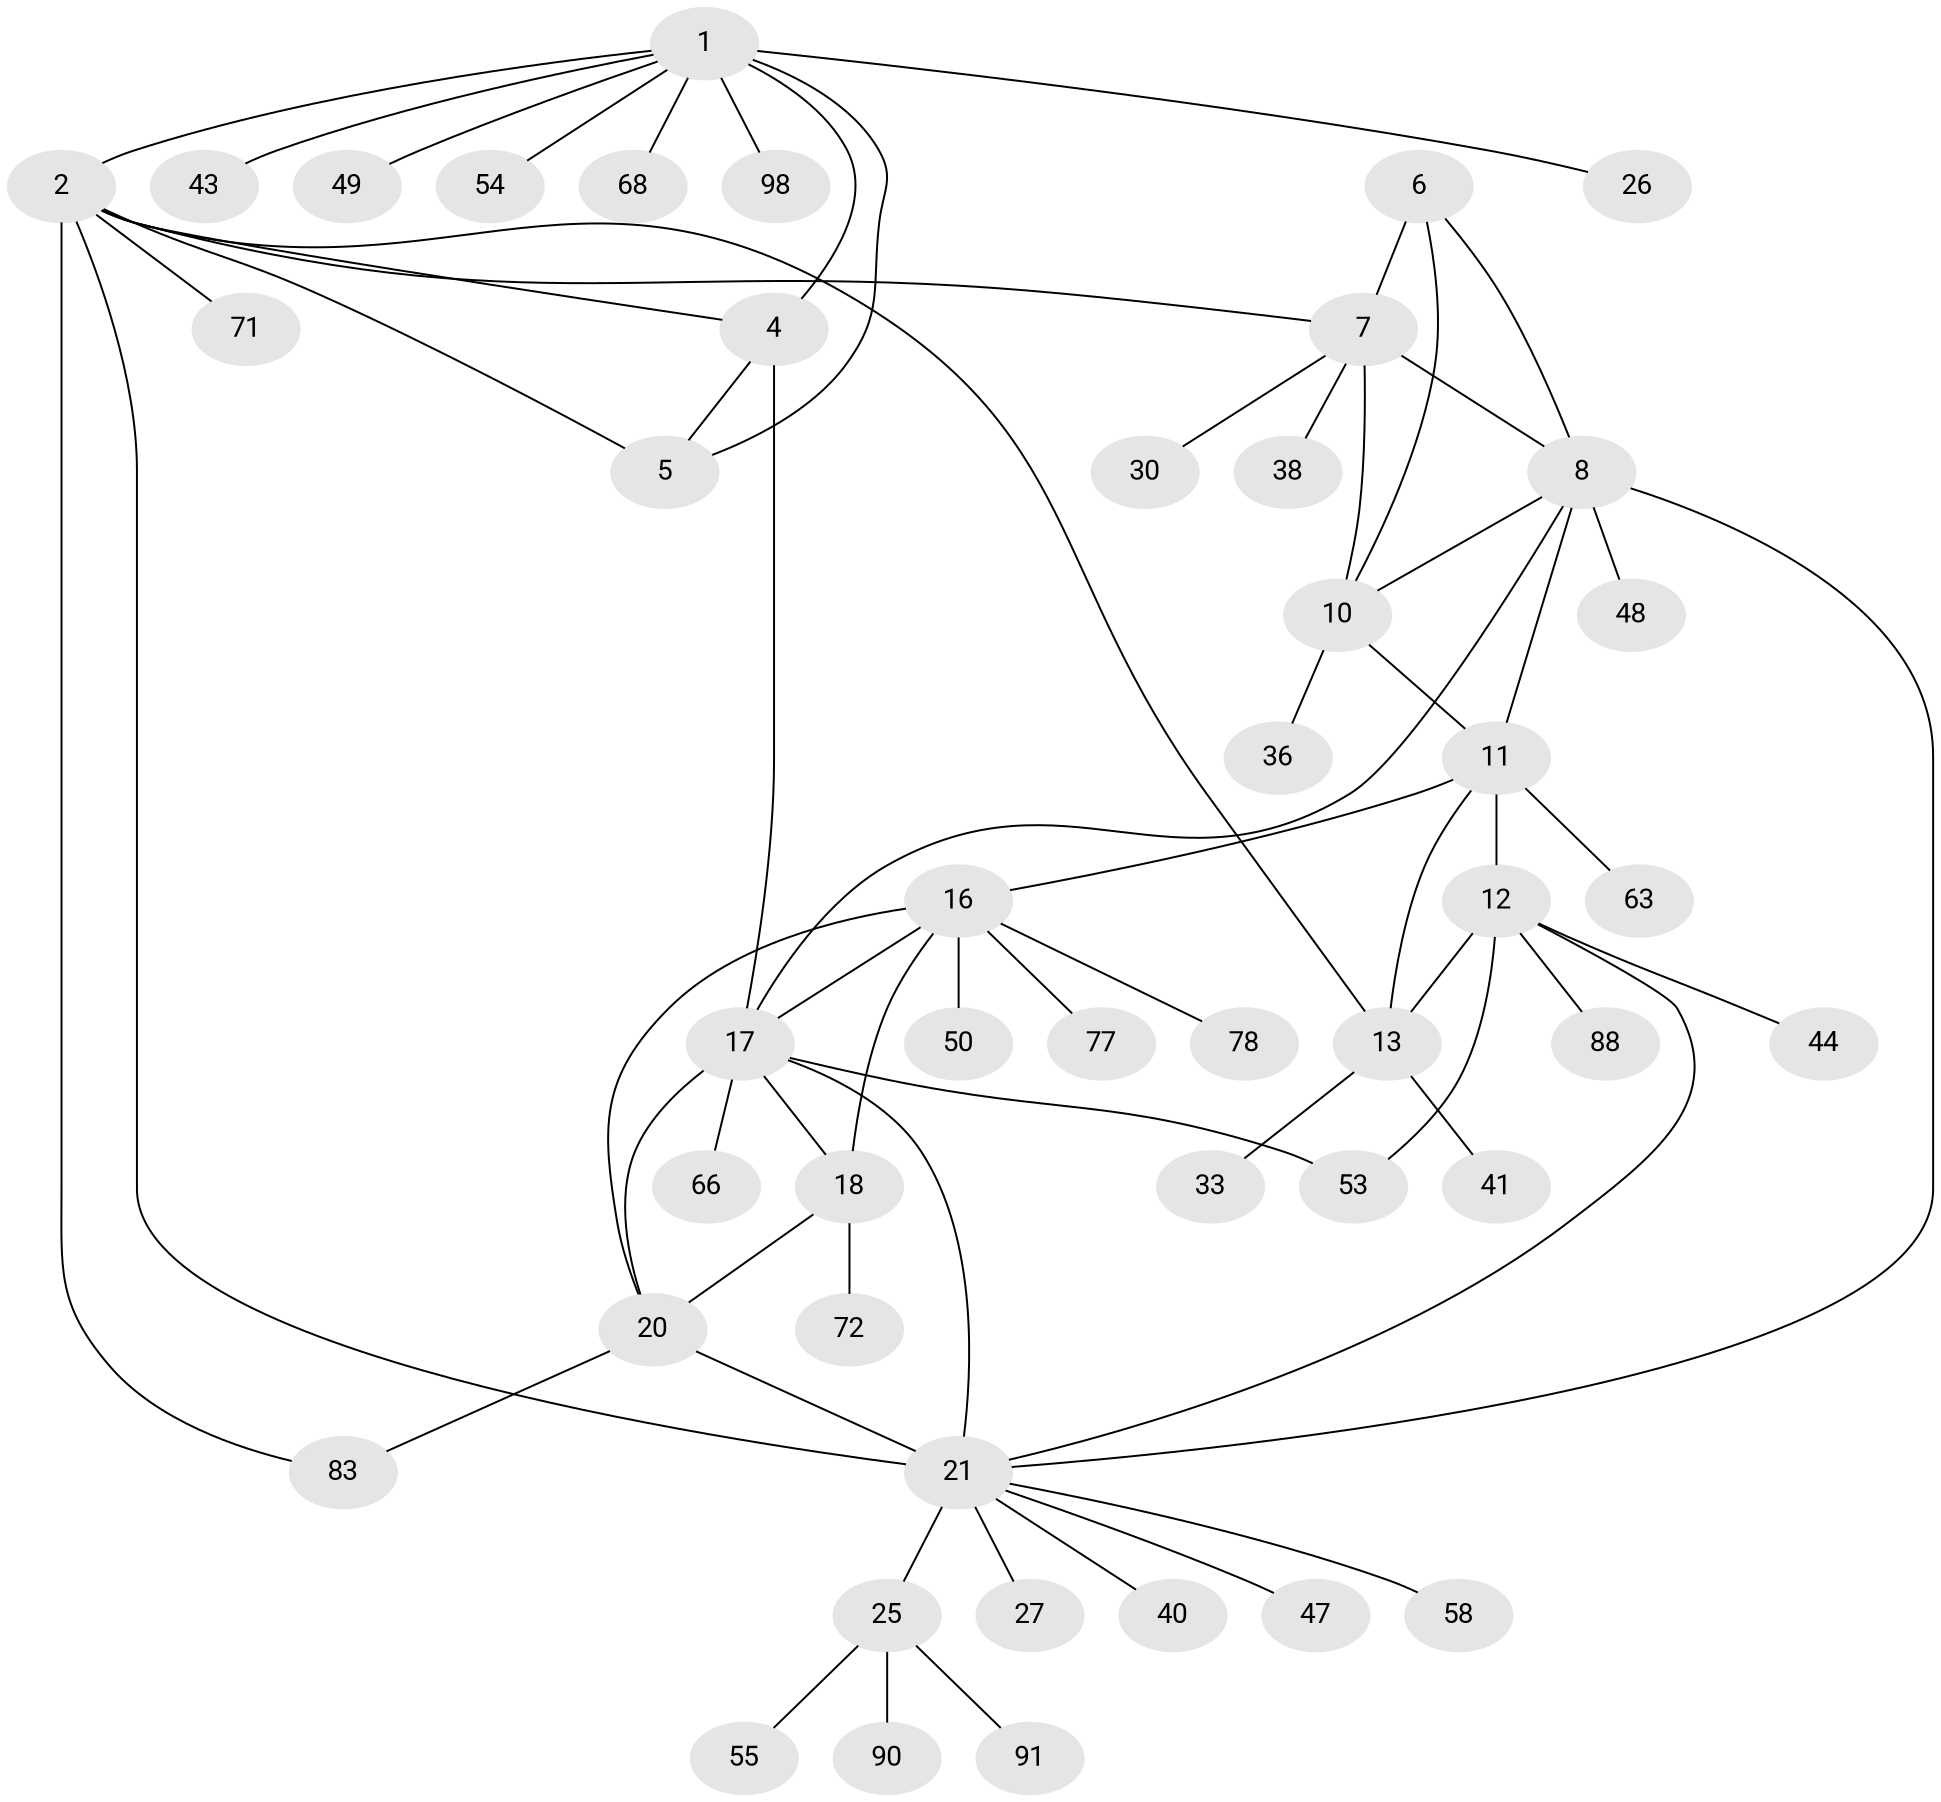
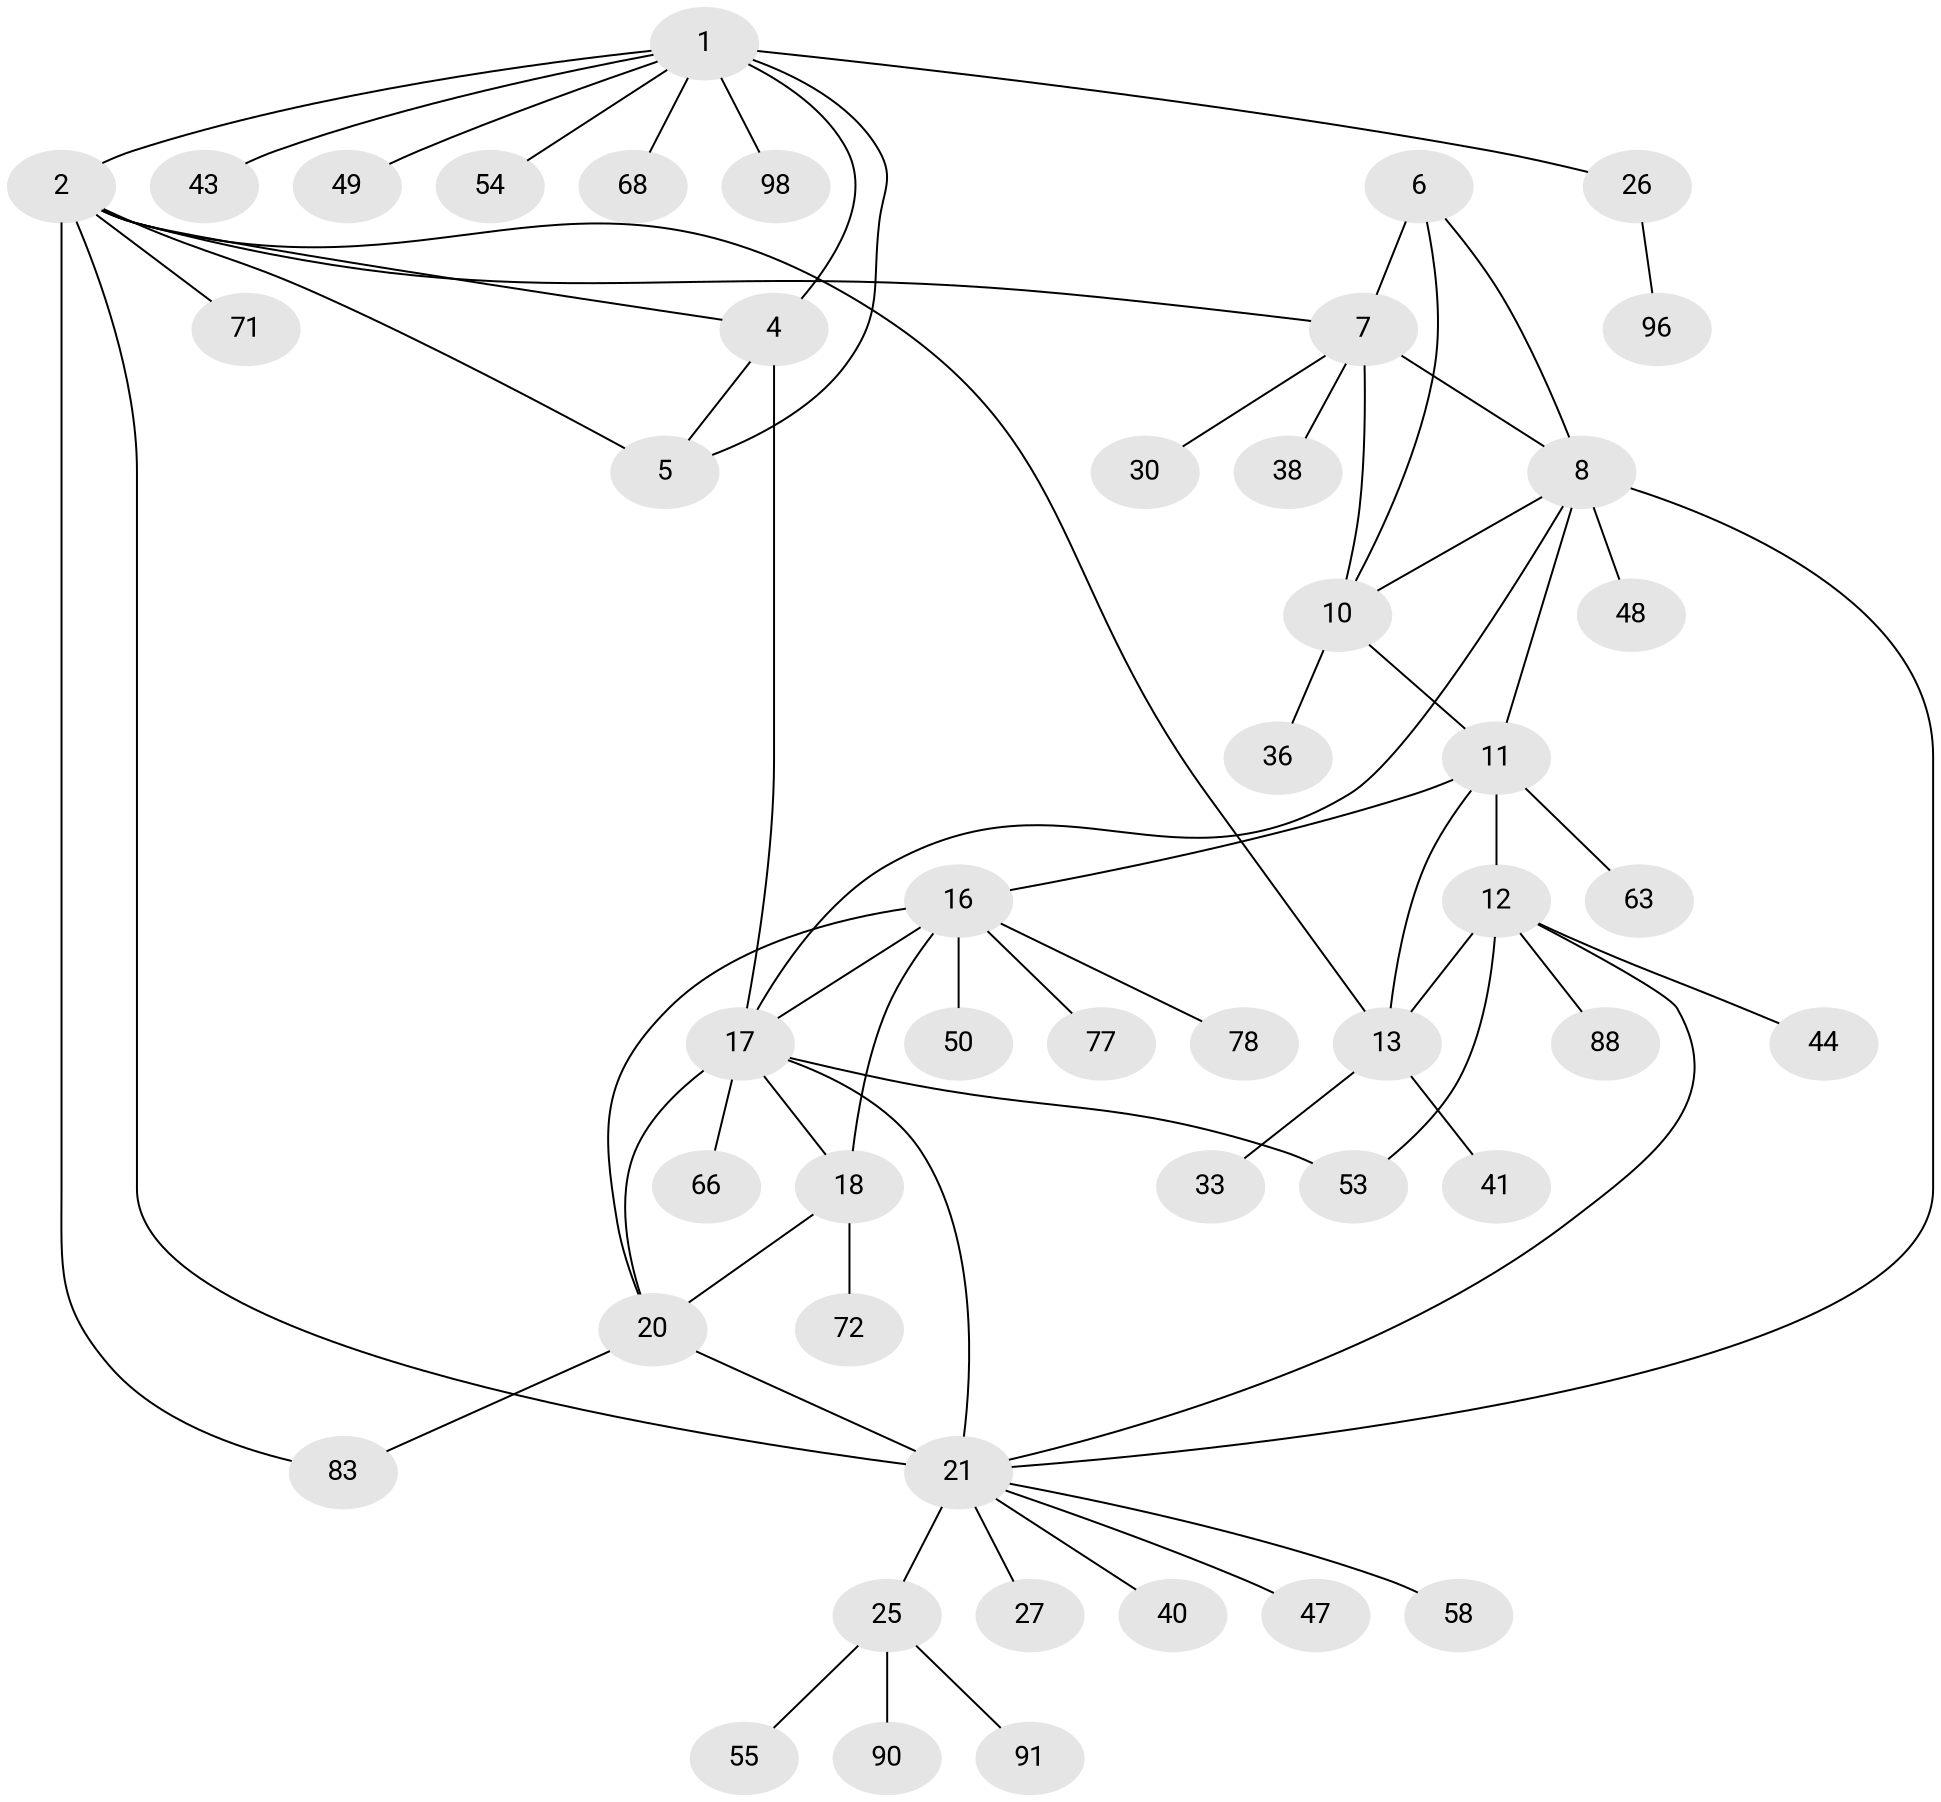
node "96": added
